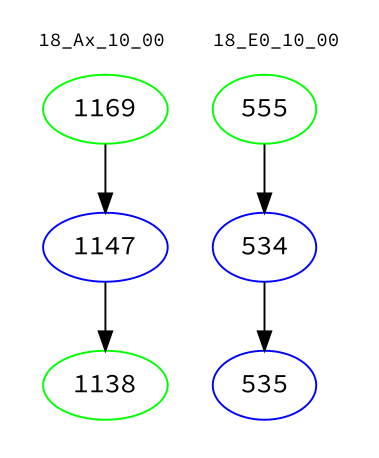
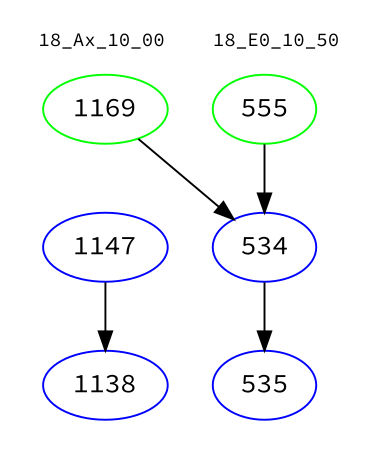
cluster "18_E0_10_00": label "18_E0_10_00" -> "18_E0_10_50"
edge "1169" -> "1147": now "1169" -> "534"
node "1138": color green -> blue
